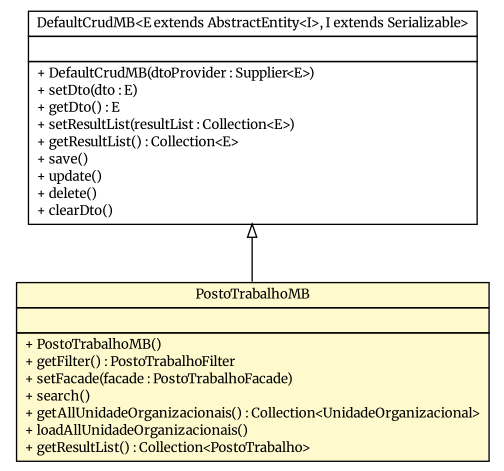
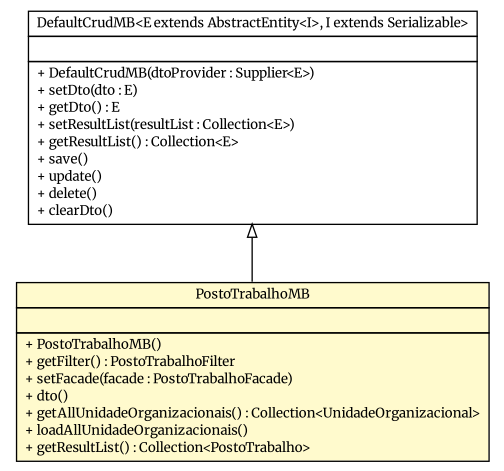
node "PostoTrabalhoMB": text "+ search()" -> "+ dto()"
